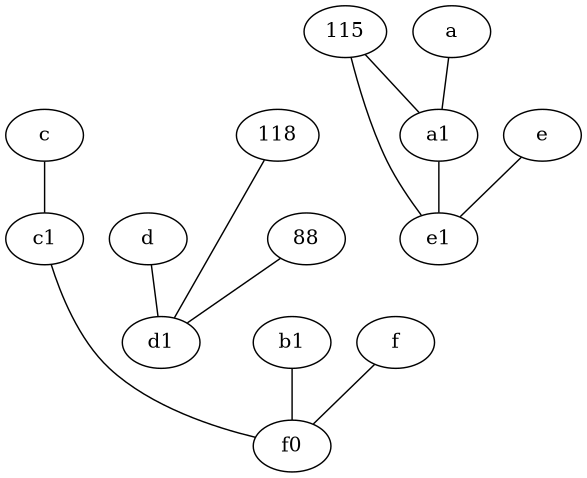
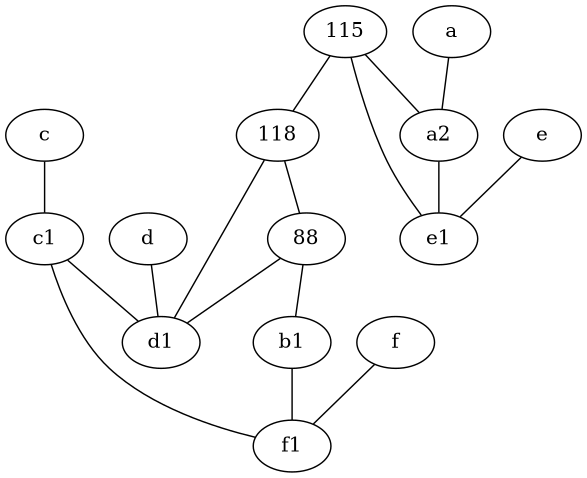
edge "115" -- "118": added
node "a1": label "a1" -> "a2"
edge "118" -- "88": added
edge "88" -- "b1": added
edge "c1" -- "d1": added
node "f0": label "f0" -> "f1"
